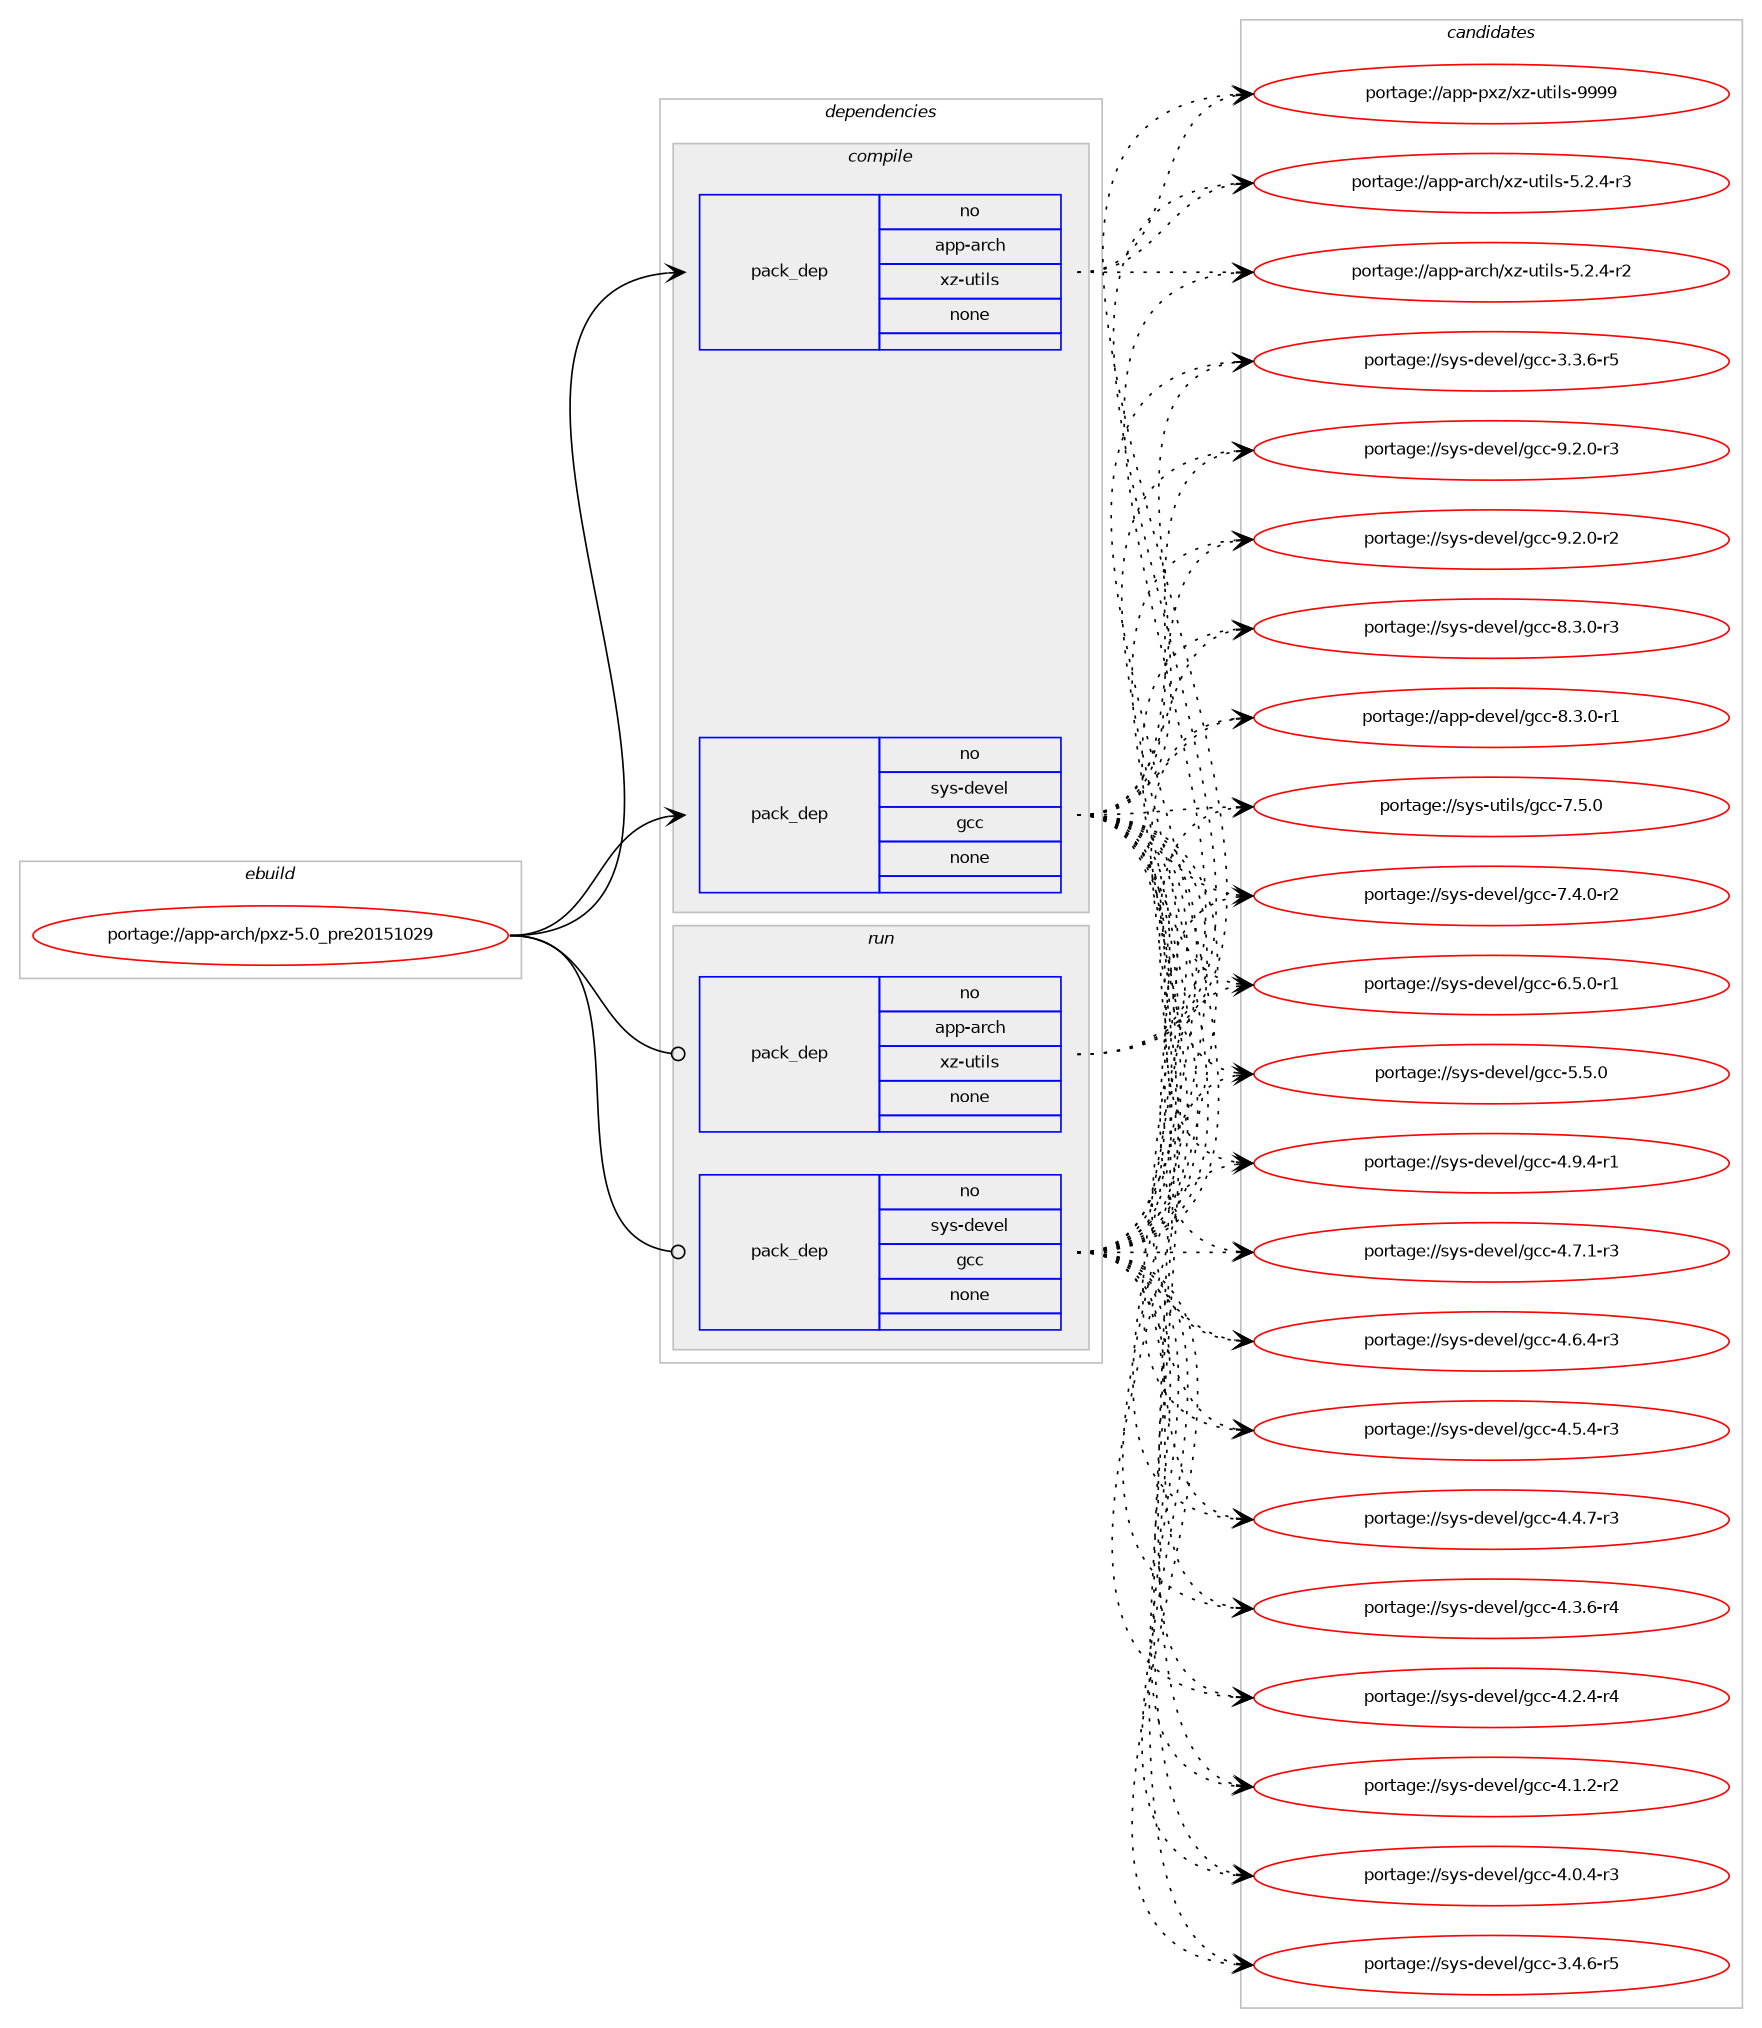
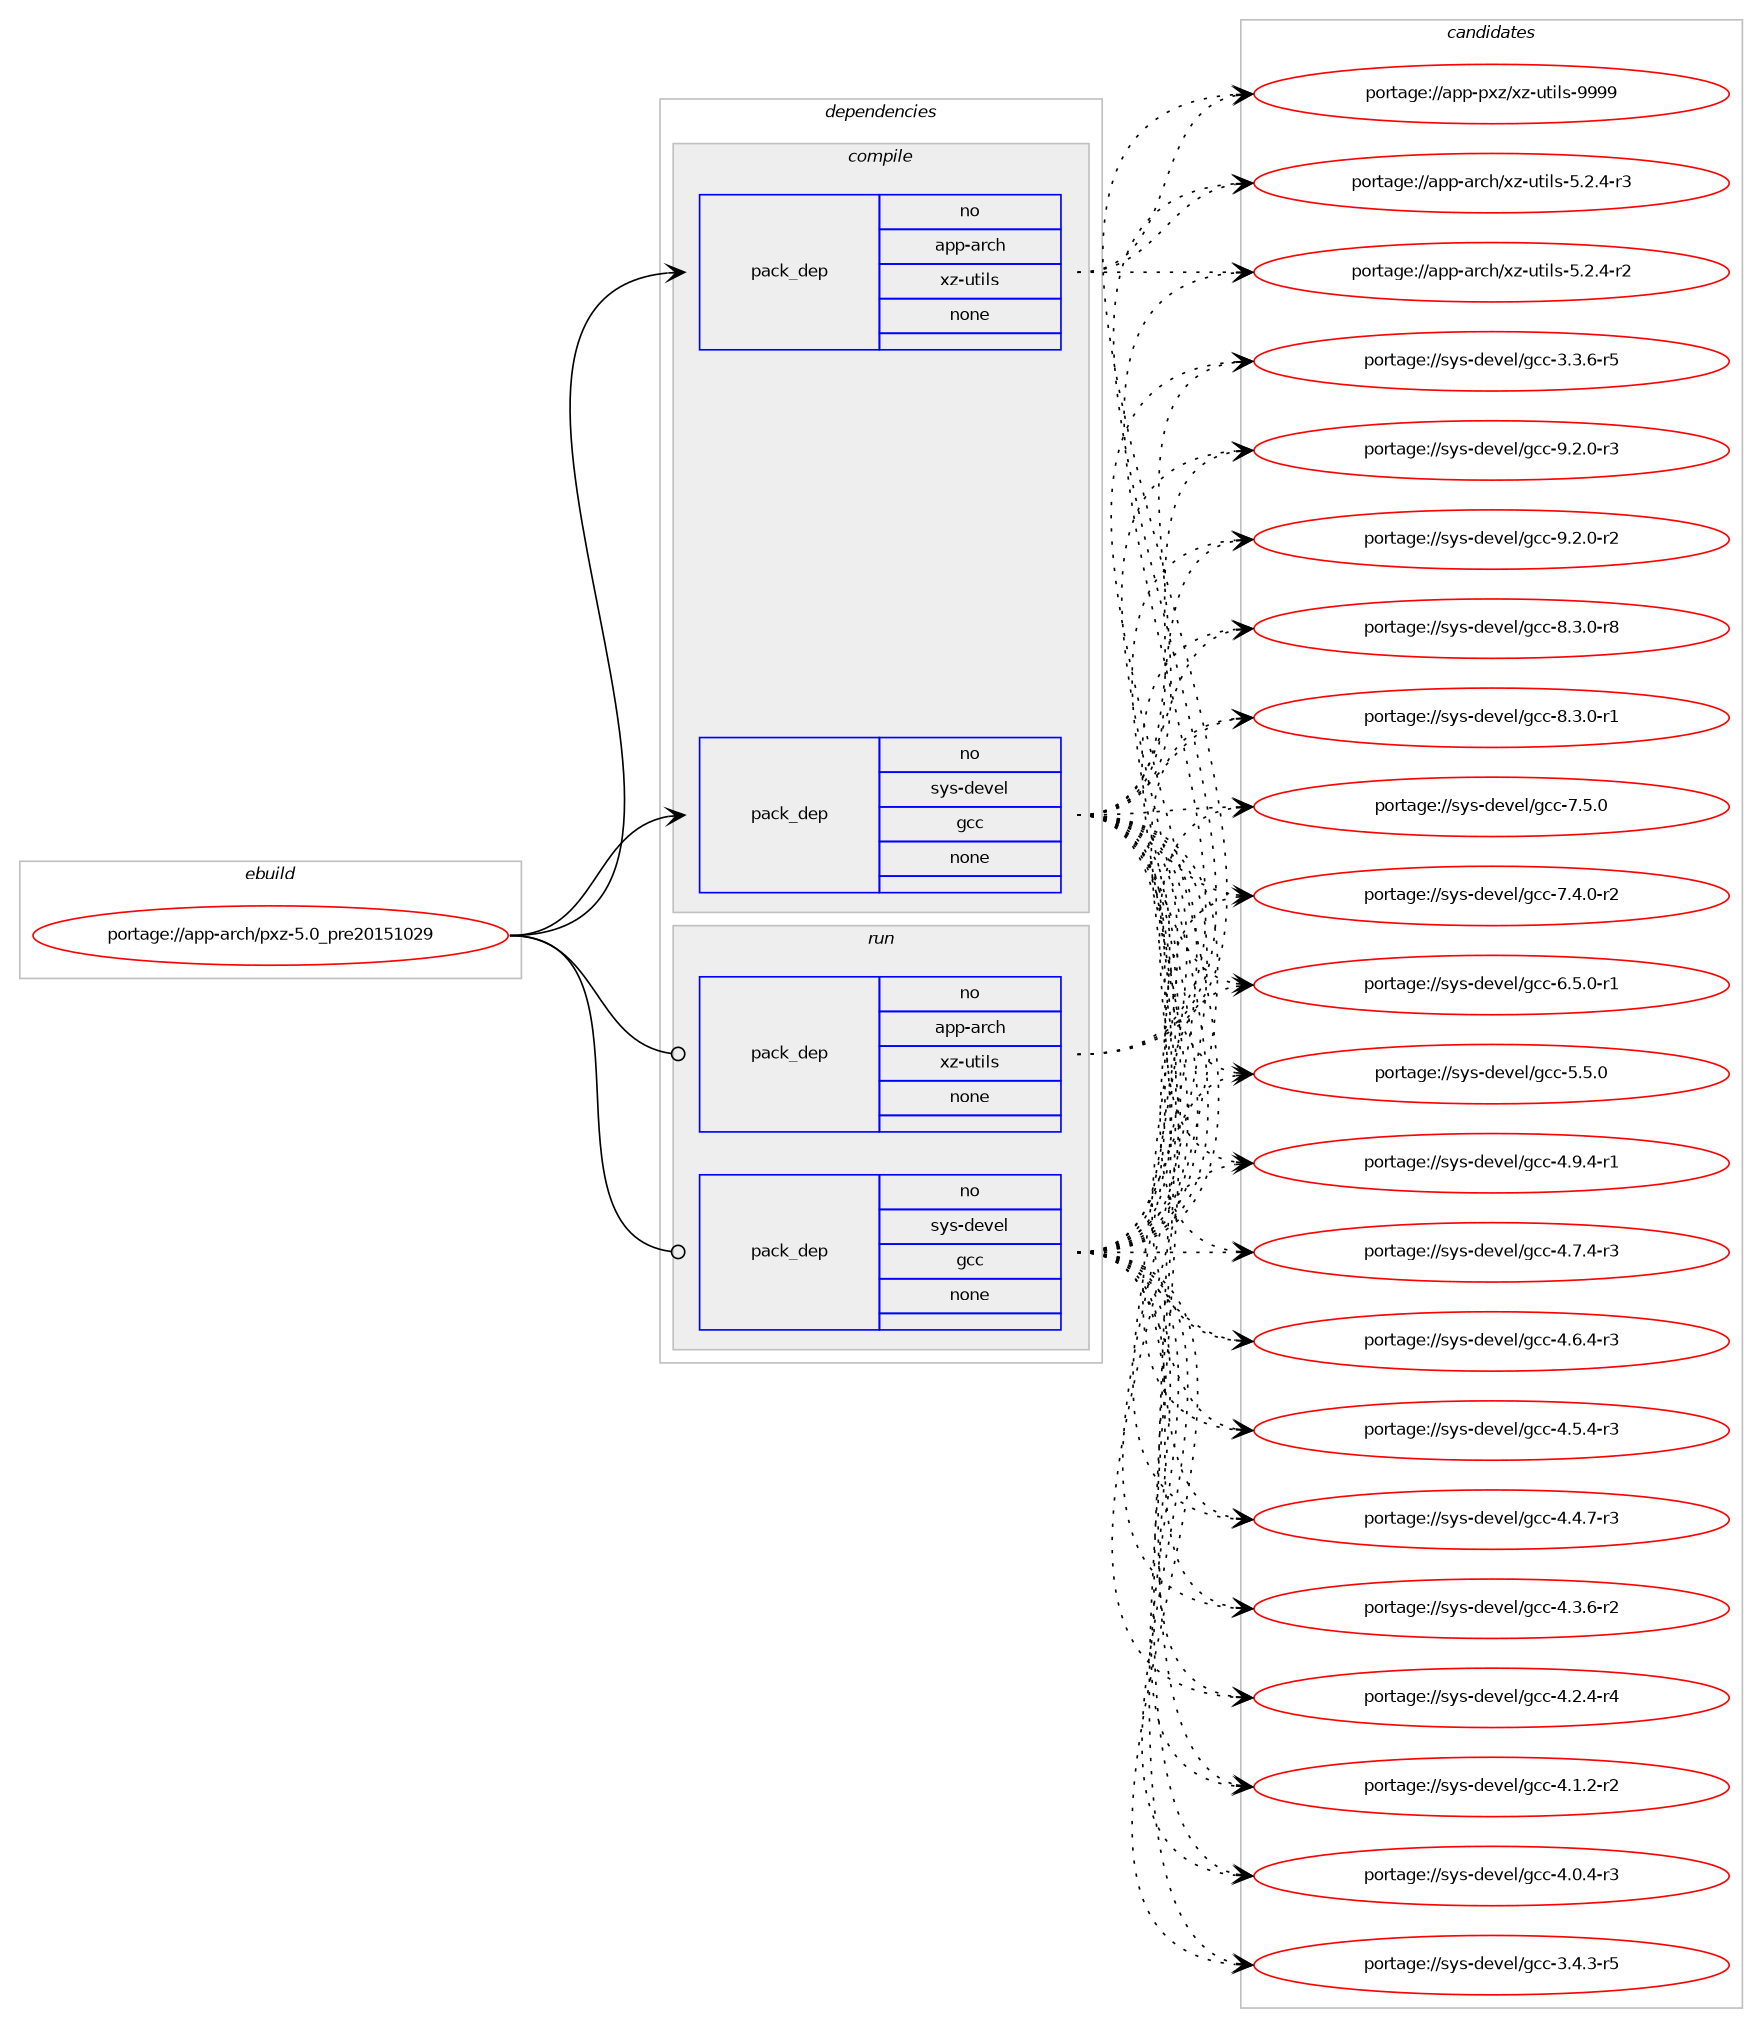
node "portage://sys-devel/gcc-8.3.0-r3": label "portage://sys-devel/gcc-8.3.0-r3" -> "portage://sys-devel/gcc-8.3.0-r8"
node "portage://app-devel/gcc-8.3.0-r1": label "portage://app-devel/gcc-8.3.0-r1" -> "portage://sys-devel/gcc-8.3.0-r1"
node "portage://sys-utils/gcc-7.5.0": label "portage://sys-utils/gcc-7.5.0" -> "portage://sys-devel/gcc-7.5.0"
node "portage://sys-devel/gcc-4.7.1-r3": label "portage://sys-devel/gcc-4.7.1-r3" -> "portage://sys-devel/gcc-4.7.4-r3"
node "portage://sys-devel/gcc-4.3.6-r4": label "portage://sys-devel/gcc-4.3.6-r4" -> "portage://sys-devel/gcc-4.3.6-r2"
node "portage://sys-devel/gcc-3.4.6-r5": label "portage://sys-devel/gcc-3.4.6-r5" -> "portage://sys-devel/gcc-3.4.3-r5"
